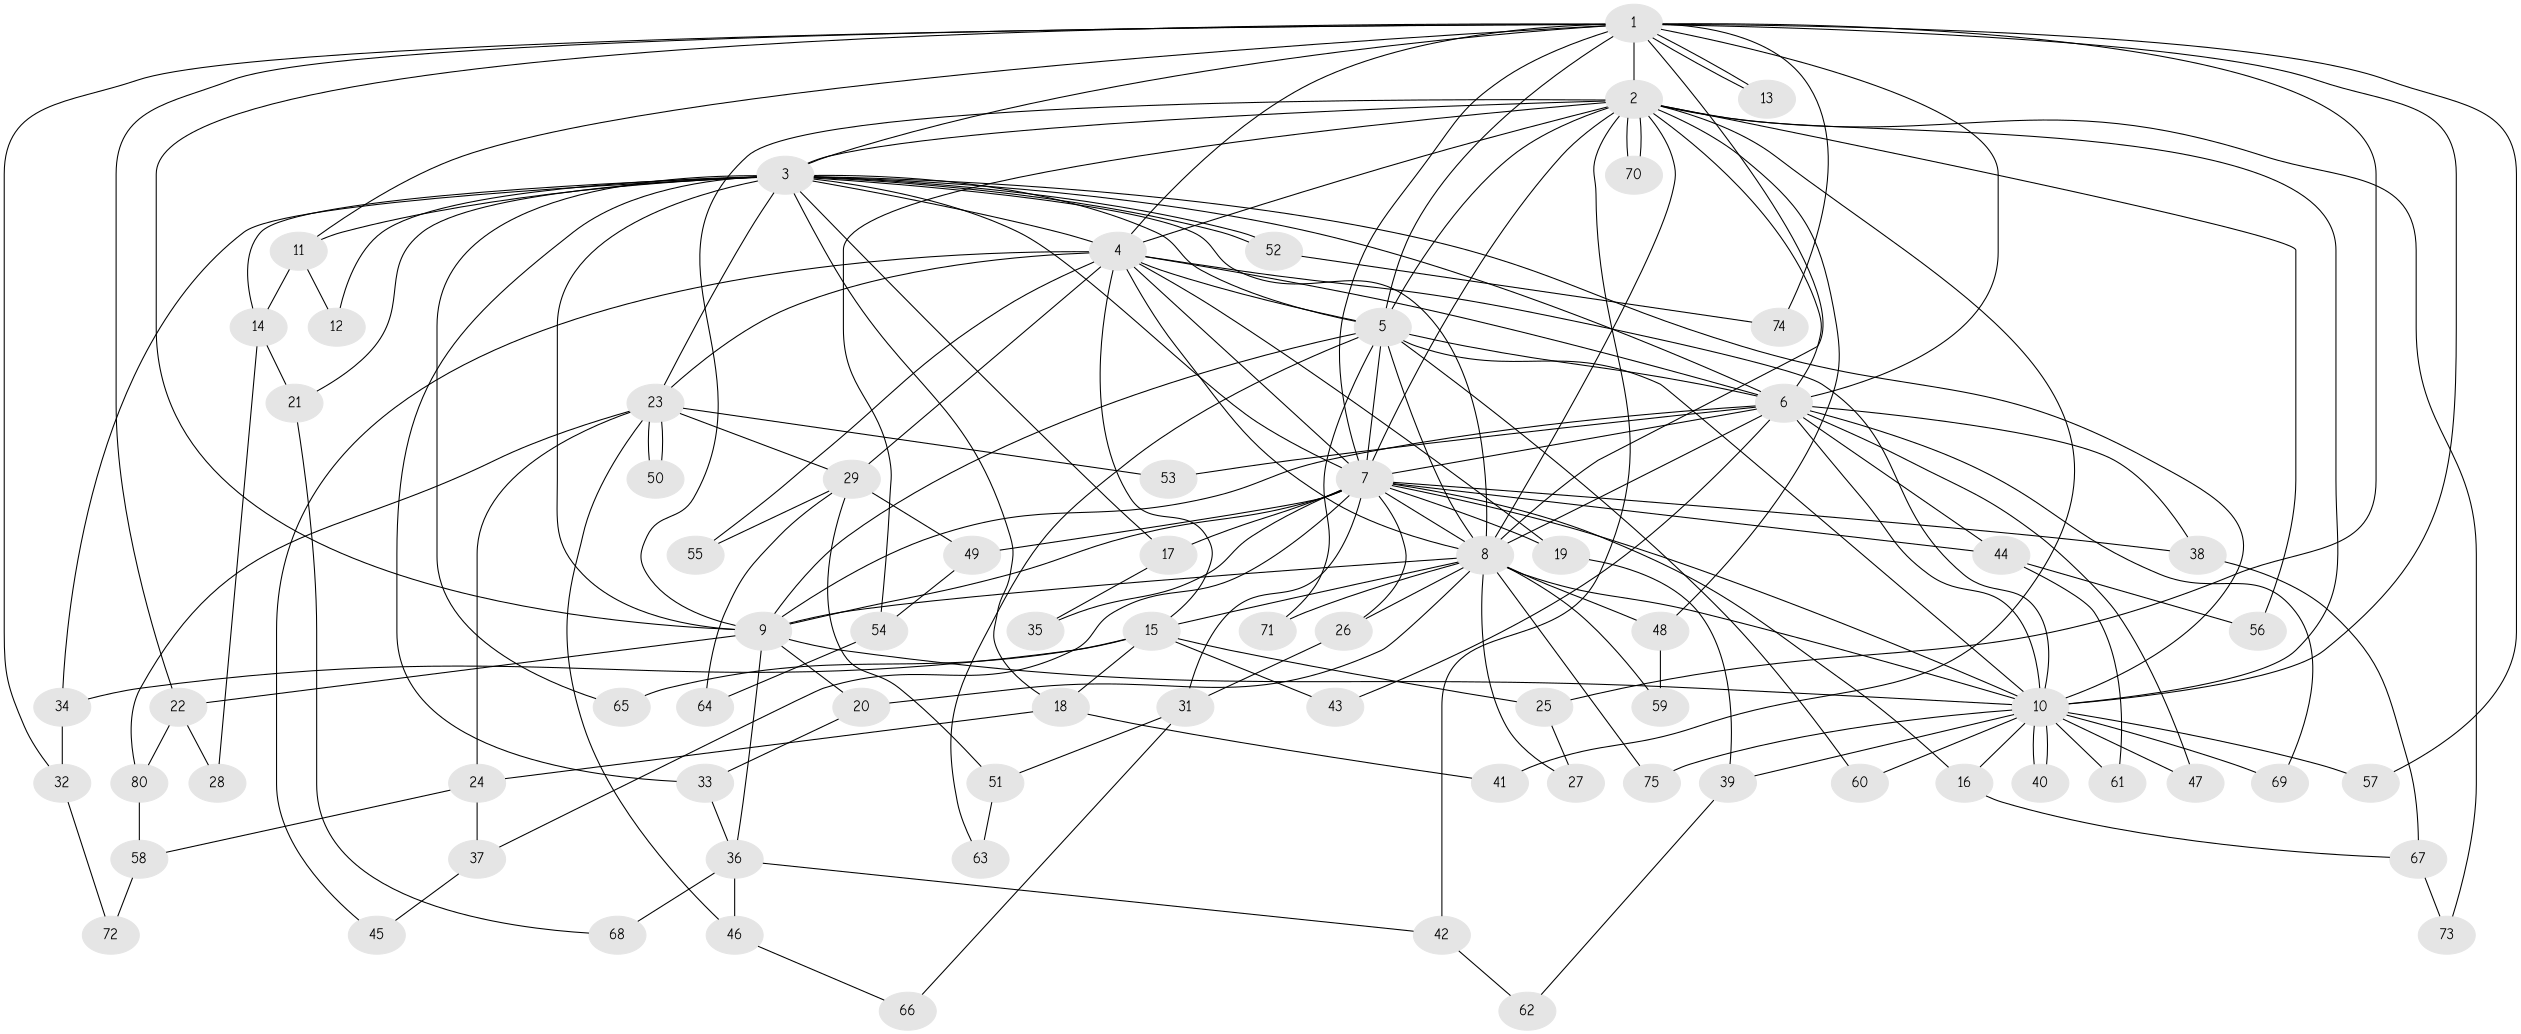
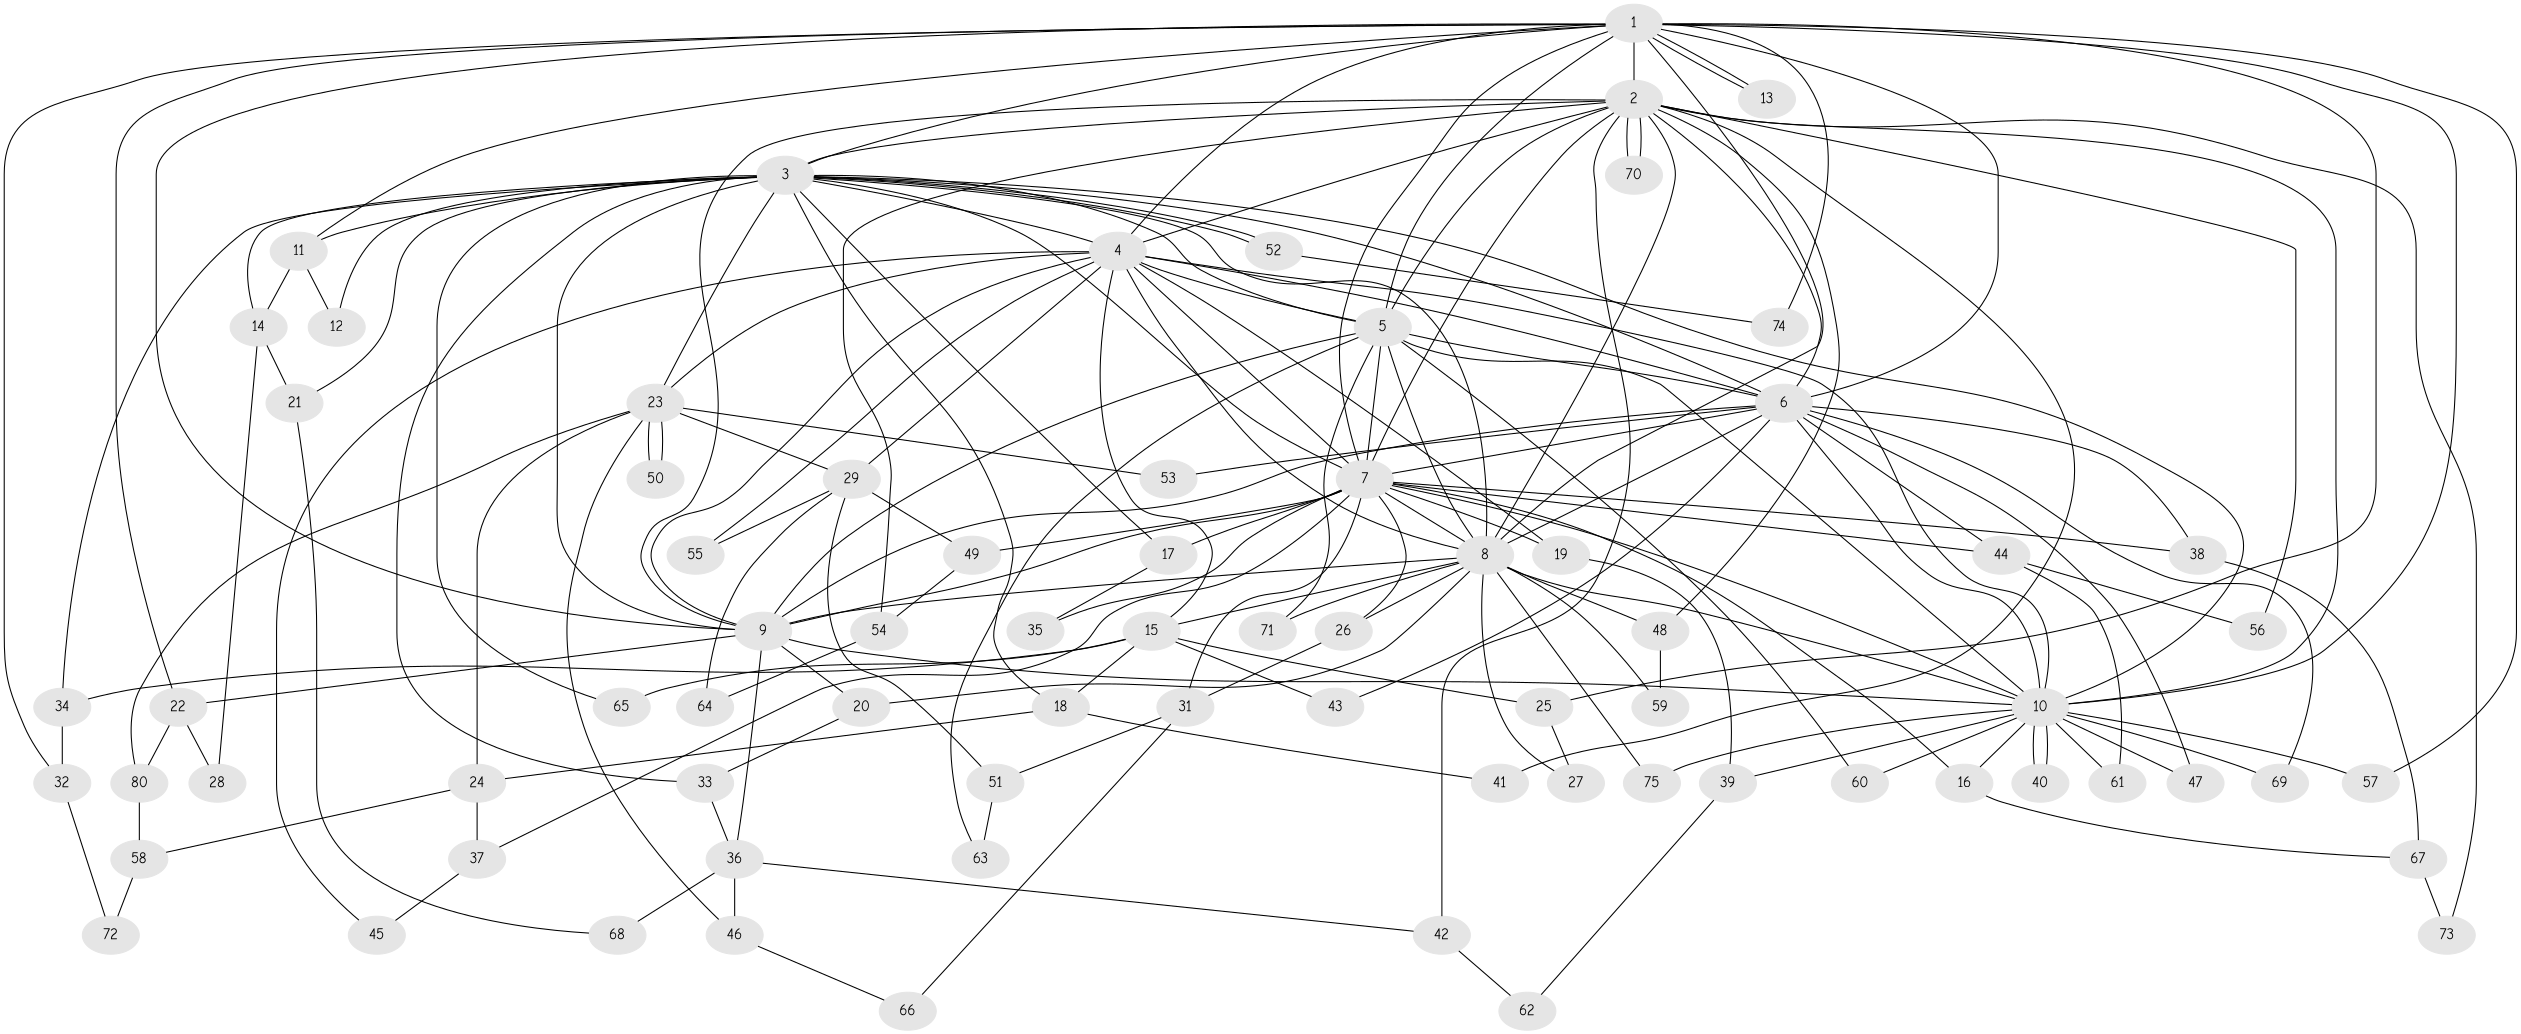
edge "4" -- "9": added
